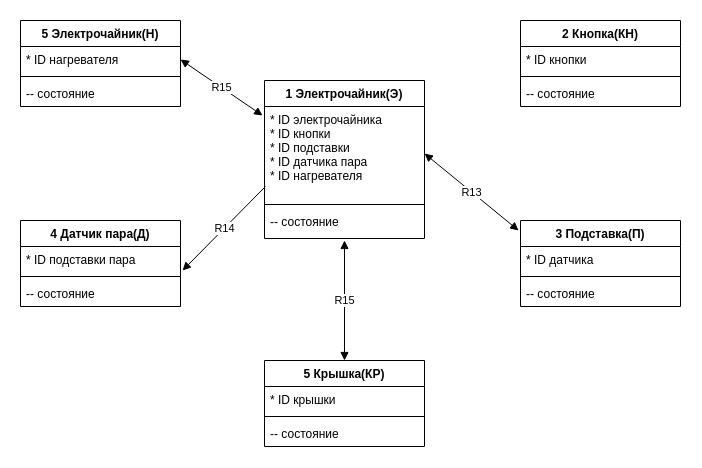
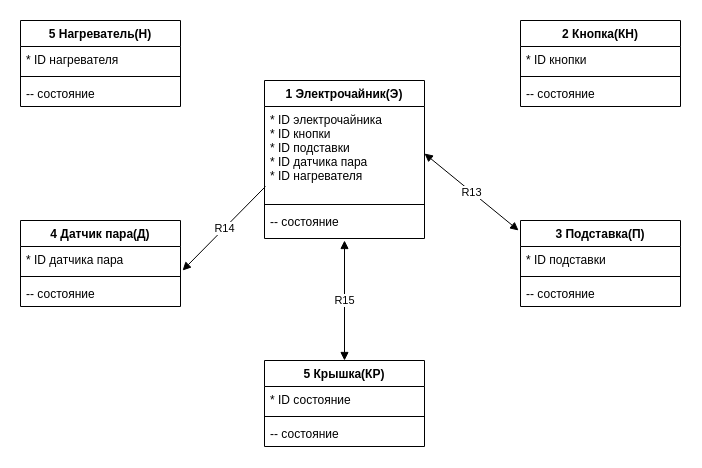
node "5 Электрочайник(Н)": label "5 Электрочайник(Н)" -> "5 Нагреватель(Н)"
edge "* ID нагревателя" -- "* ID электрочайника * ID кнопки * ID подставки * ID датчика пара * ID нагревателя": removed, label "R15"
node "* ID подставки пара": label "* ID подставки пара" -> "* ID датчика пара"
node "* ID датчика": label "* ID датчика" -> "* ID подставки"
node "* ID крышки": label "* ID крышки" -> "* ID состояние"
